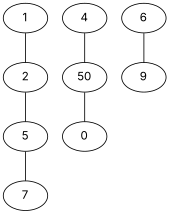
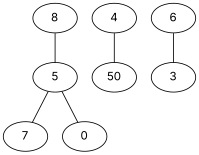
node "1": removed
node "2": label "2" -> "8"
node "9": label "9" -> "3"
edge "50" -- "0": now "5" -- "0"
